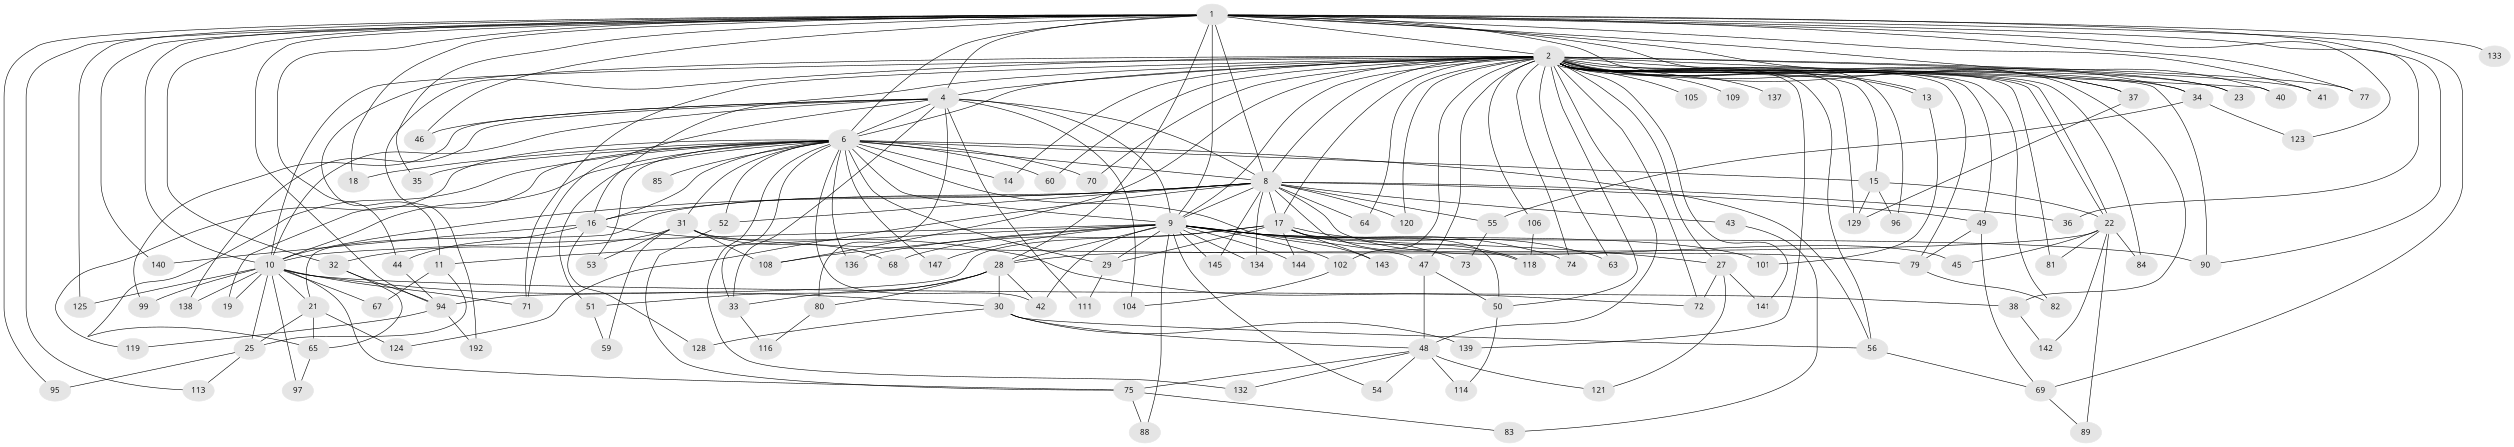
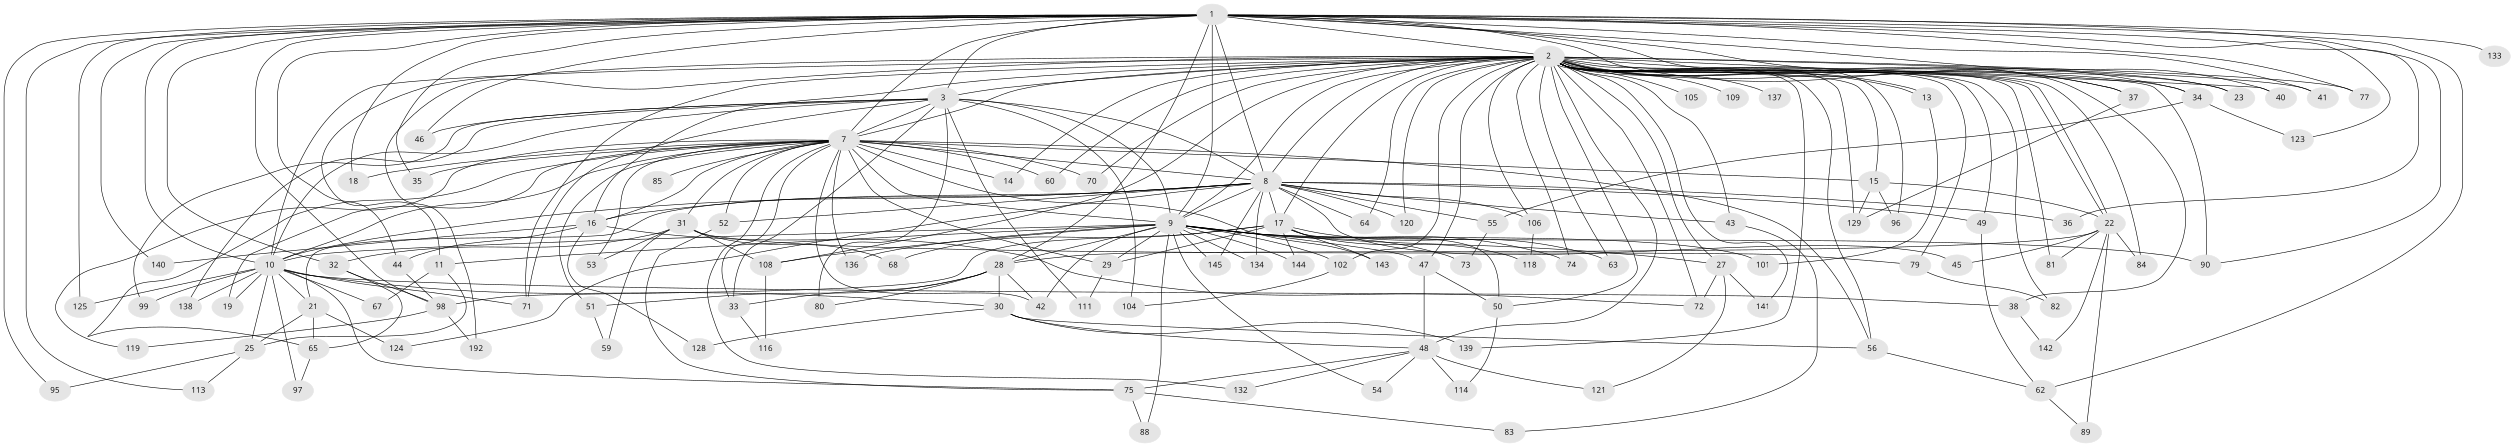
node "4": label "4" -> "3"
edge "2" -- "43": added
node "6": label "6" -> "7"
edge "49" -- "79": removed
edge "8" -- "118": now "8" -- "106"
node "147": removed
node "94": label "94" -> "98"
edge "80" -- "116": now "108" -- "116"
node "69": label "69" -> "62"
